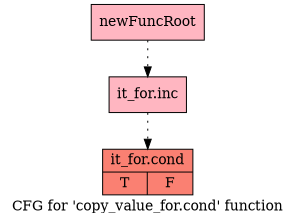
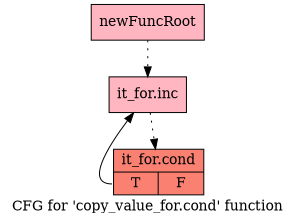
edge "it_for.cond" -> "it_for.inc": added
